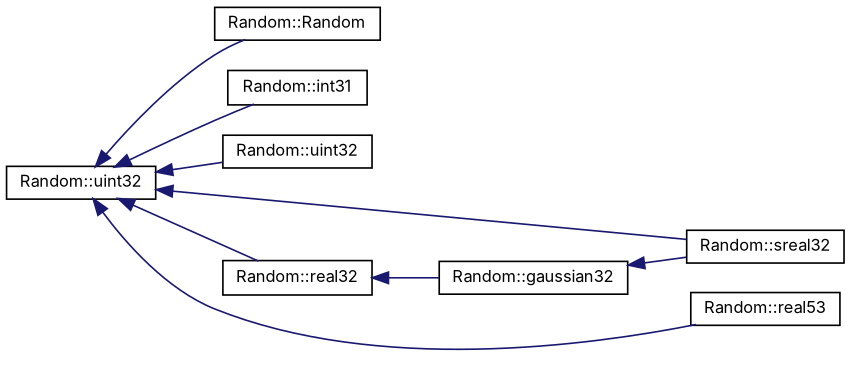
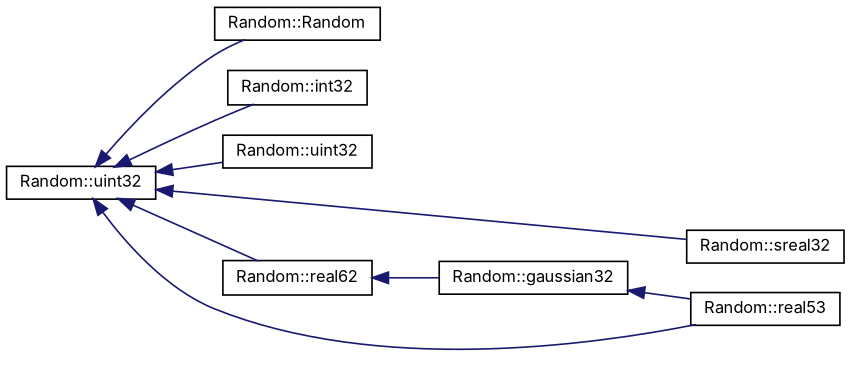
node "Random::int31": label "Random::int31" -> "Random::int32"
edge "Random::sreal32" -> "Random::gaussian32": now "Random::real53" -> "Random::gaussian32"
node "Random::real32": label "Random::real32" -> "Random::real62"
